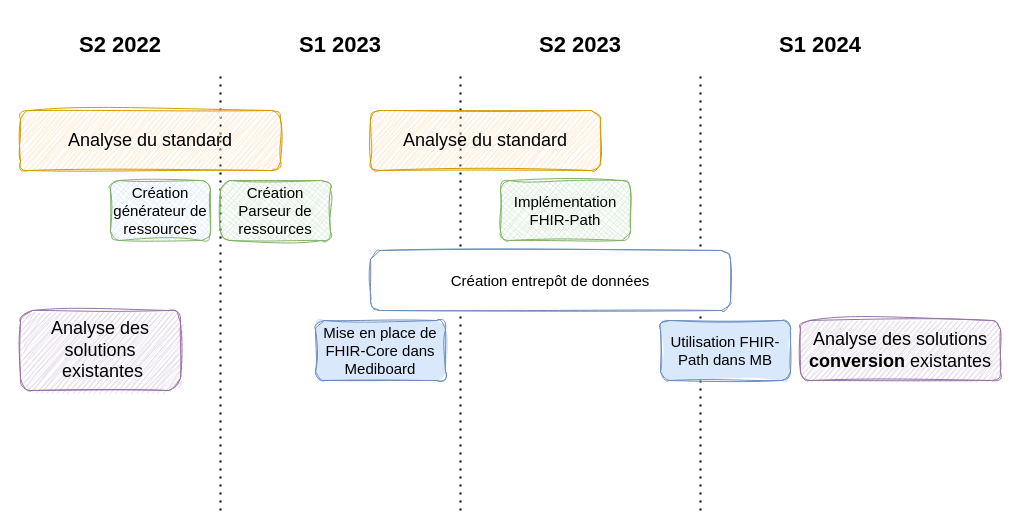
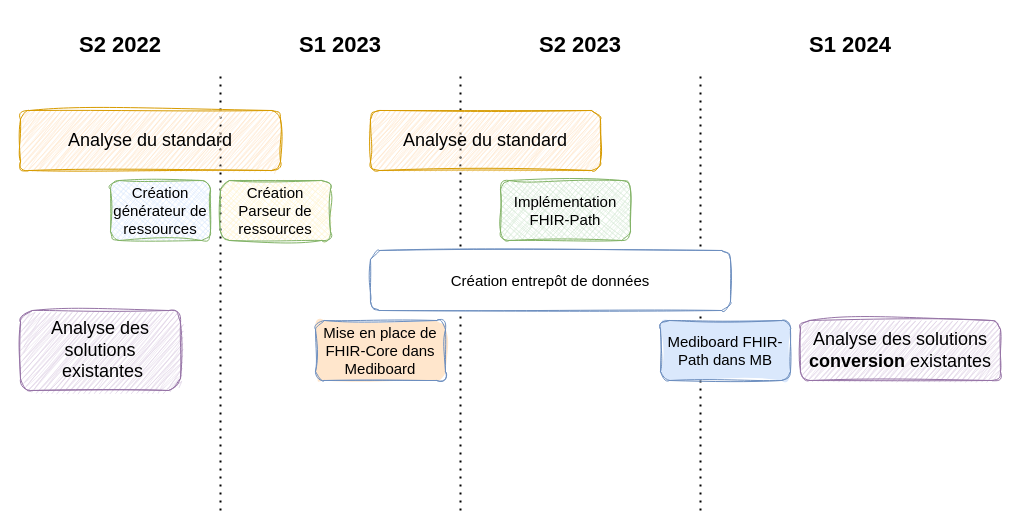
node "S1 2024": moved (821, 46) -> (851, 46)
node "Création Parseur de ressources": fillcolor #d5e8d4 -> #fff2cc
node "Mise en place de FHIR-Core dans Mediboard": fillcolor #dae8fc -> #ffe6cc
node "Utilisation FHIR-Path dans MB": label "Utilisation FHIR-Path dans MB" -> "Mediboard FHIR-Path dans MB"
